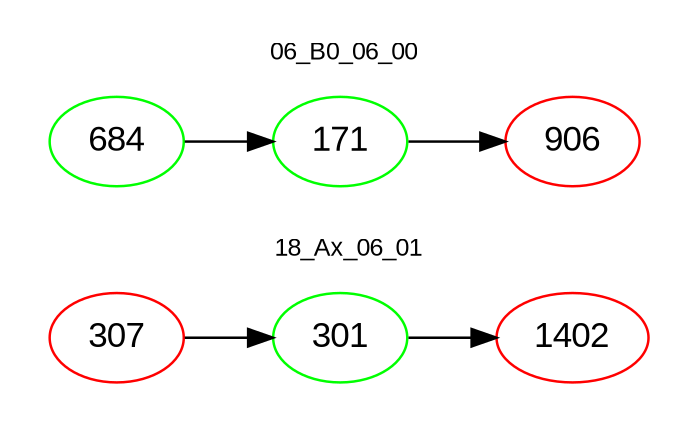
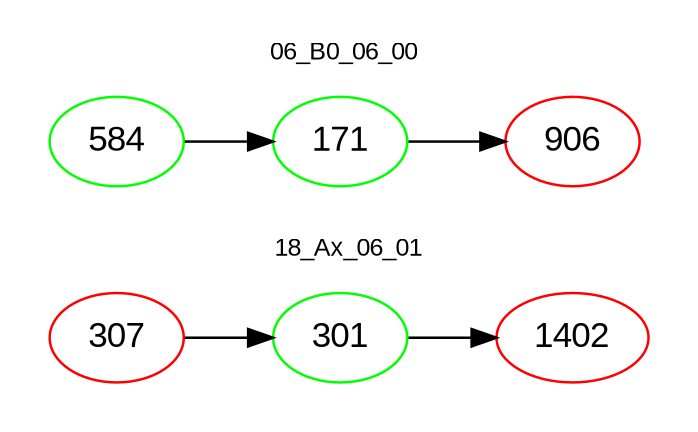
node "684": label "684" -> "584"
